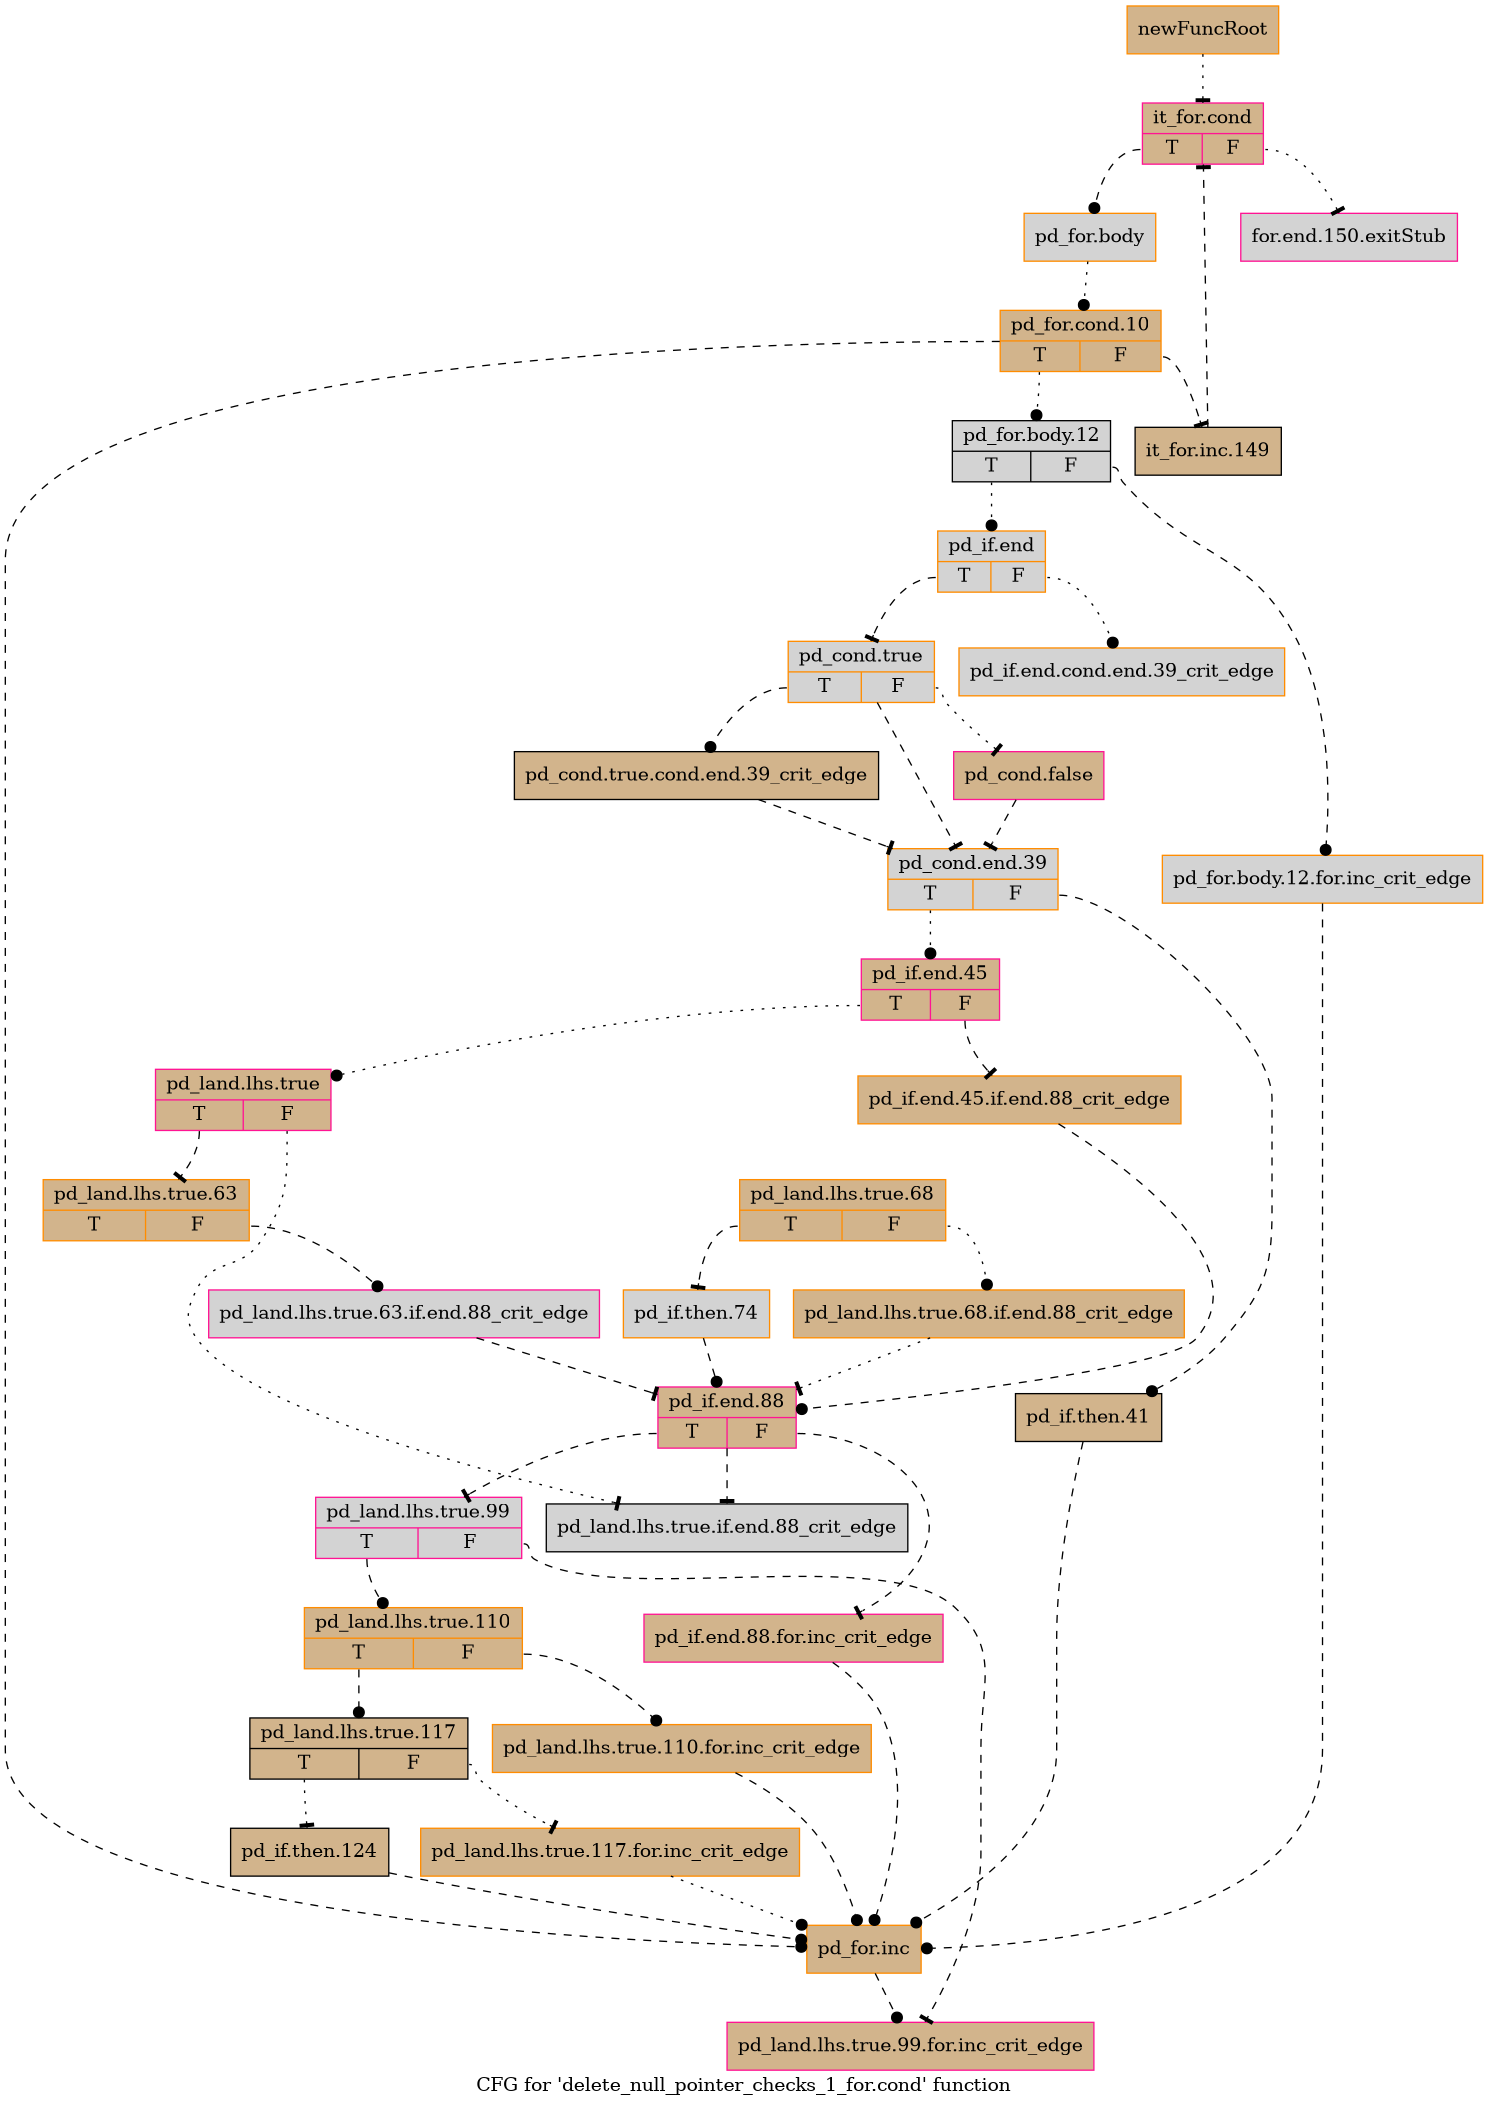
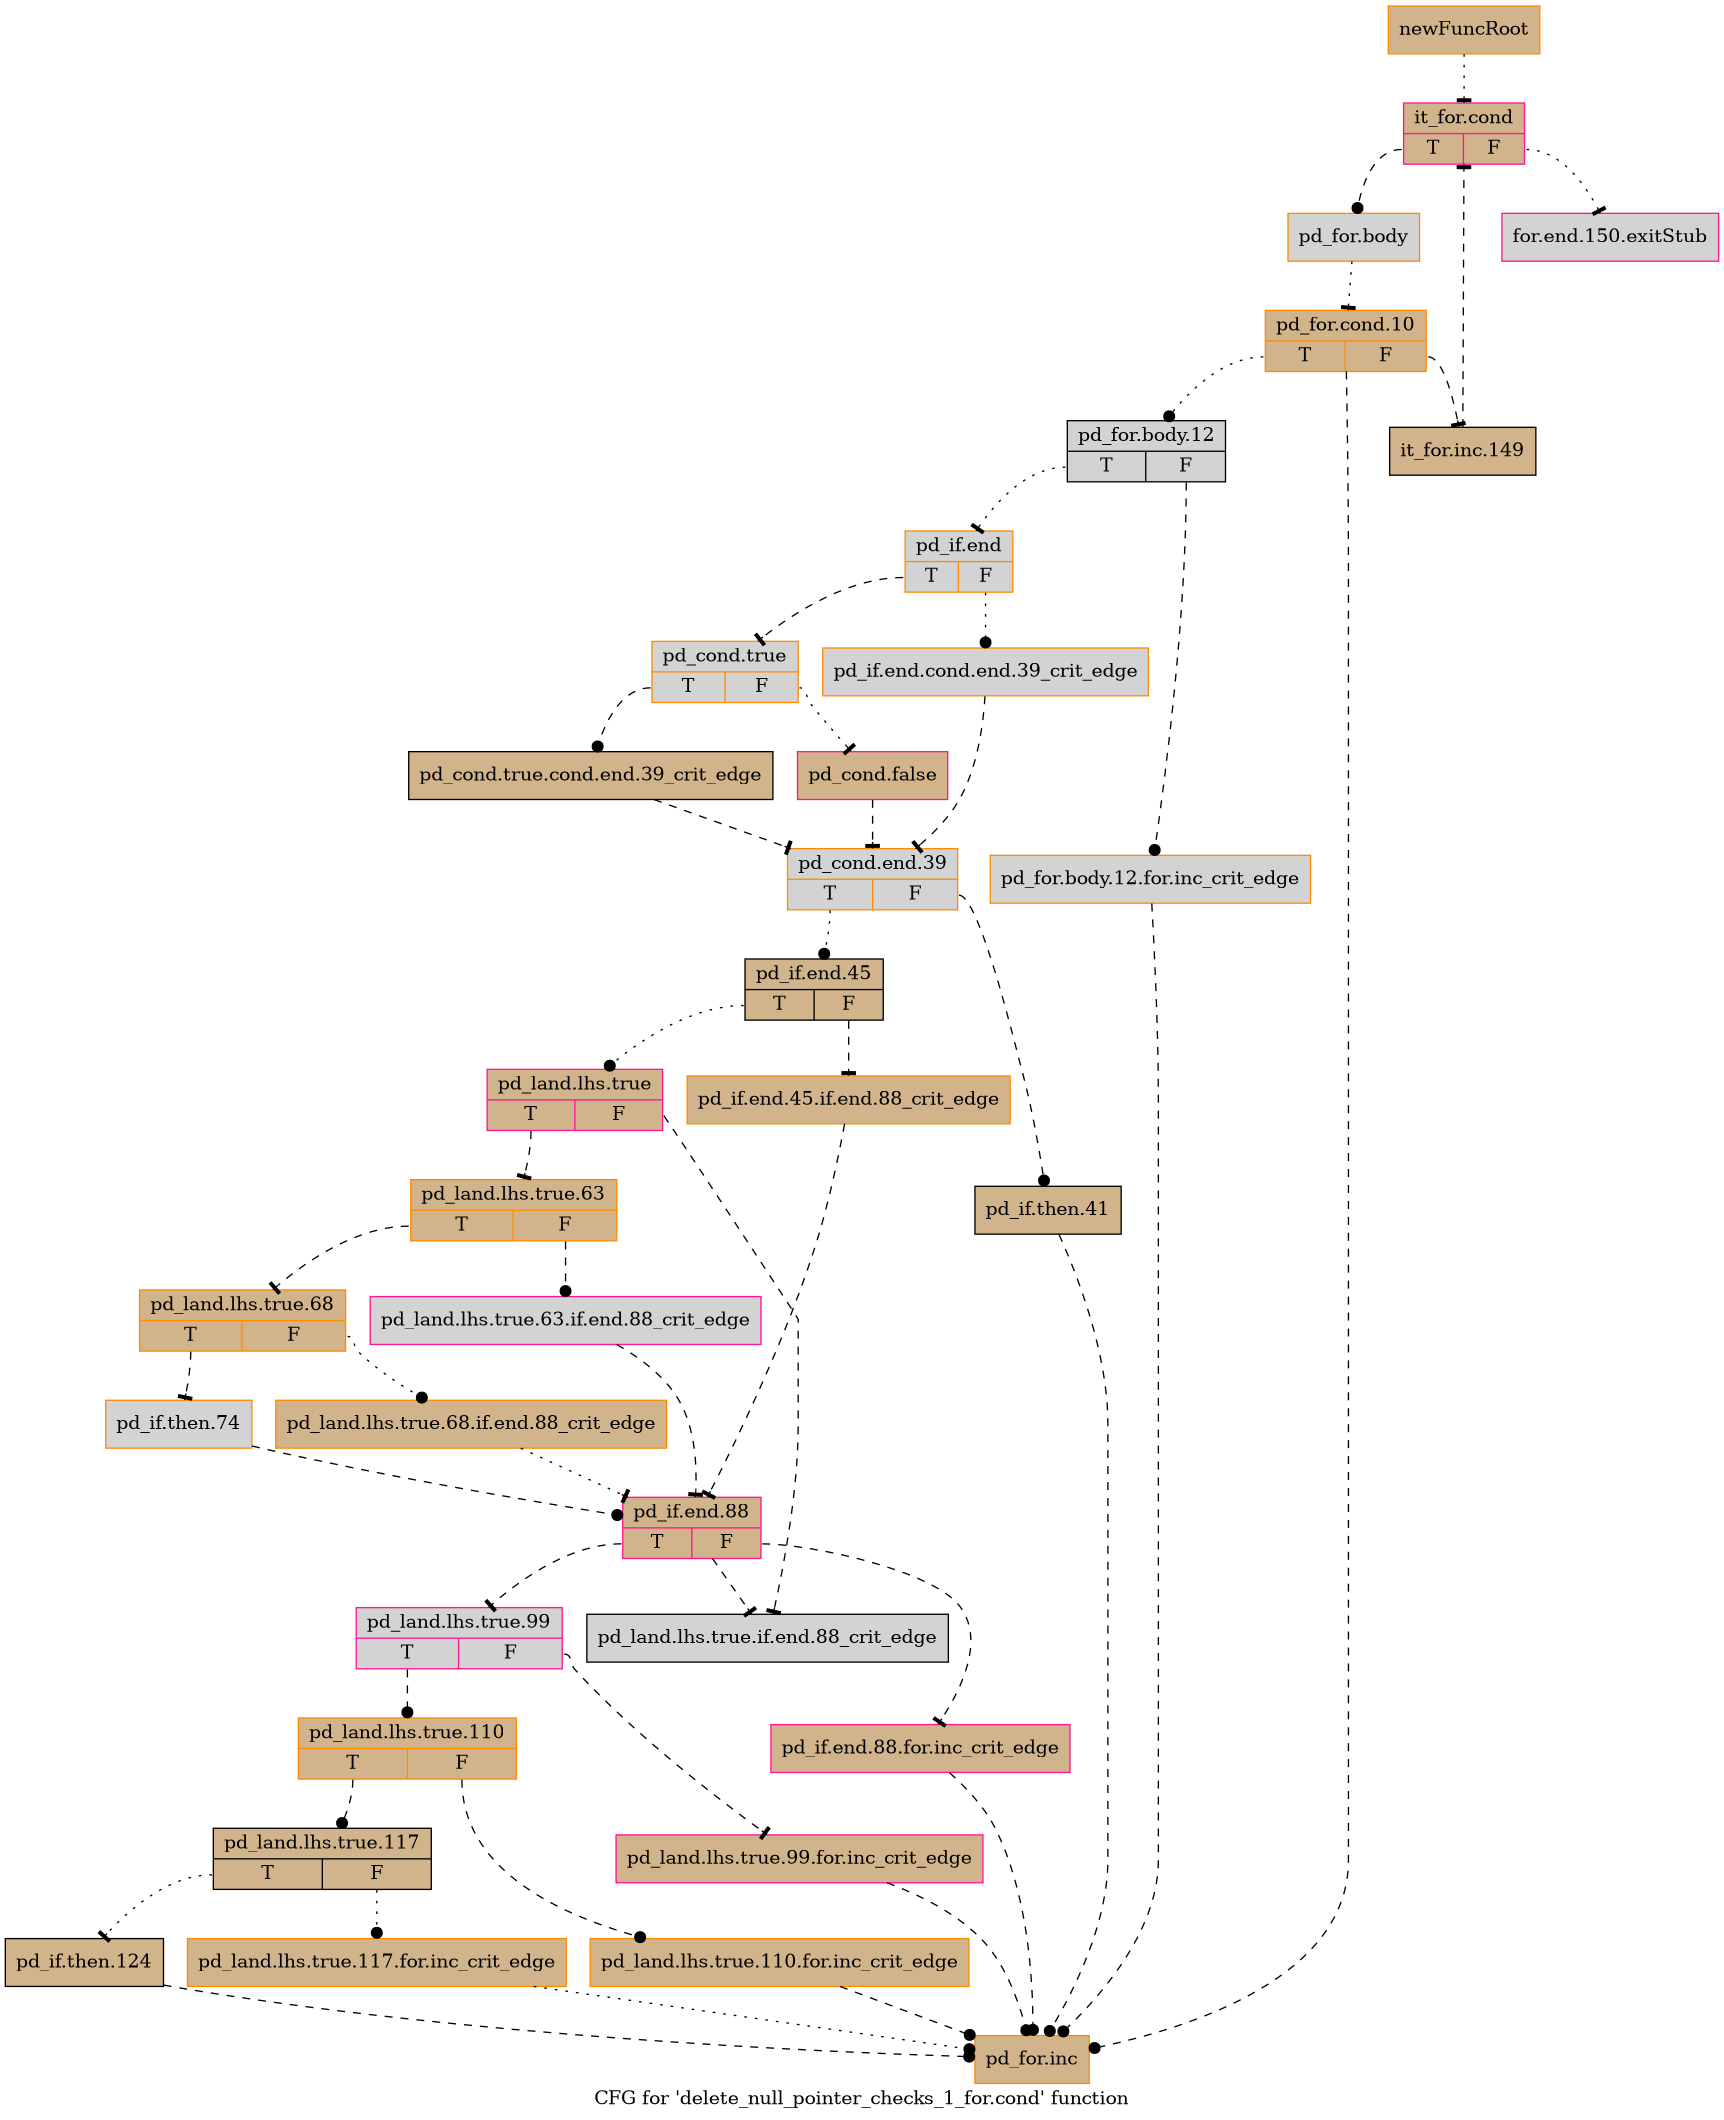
edge "pd_for.body" -> "pd_for.cond.10": arrowhead dot -> tee
edge "pd_for.body.12" -> "pd_if.end": arrowhead dot -> tee
edge "pd_cond.true" -> "pd_cond.end.39": now "pd_if.end.cond.end.39_crit_edge" -> "pd_cond.end.39"
node "pd_if.end.45": color deeppink -> black
edge "pd_land.lhs.true.63" -> "pd_land.lhs.true.68": added
edge "pd_if.end.45.if.end.88_crit_edge" -> "pd_if.end.88": arrowhead dot -> tee
edge "pd_land.lhs.true" -> "pd_land.lhs.true.if.end.88_crit_edge": style dotted -> dashed
edge "pd_land.lhs.true.117" -> "pd_land.lhs.true.117.for.inc_crit_edge": arrowhead tee -> dot
edge "pd_for.inc" -> "pd_land.lhs.true.99.for.inc_crit_edge": reversed
